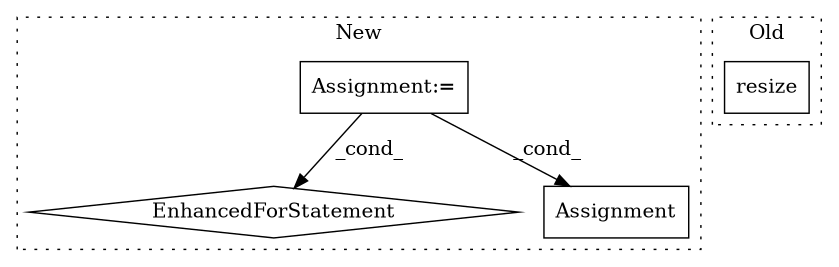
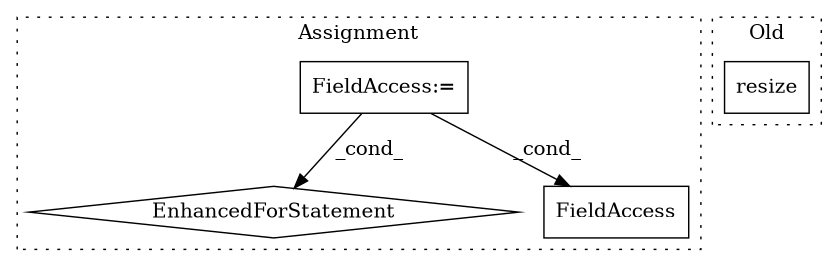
cluster "New": label "New" -> "Assignment"
node "Assignment:=": label "Assignment:=" -> "FieldAccess:="
node "Assignment": label "Assignment" -> "FieldAccess"
